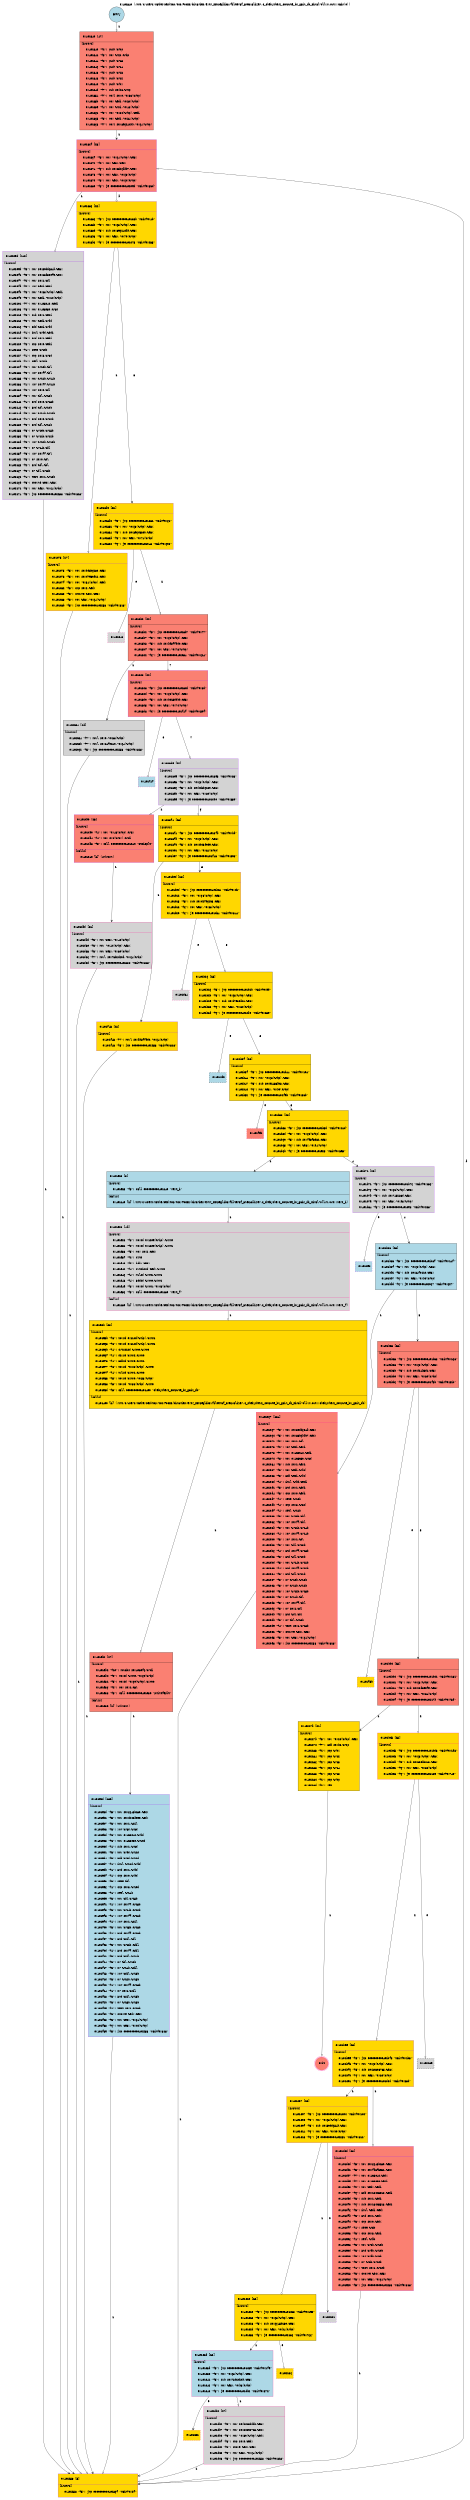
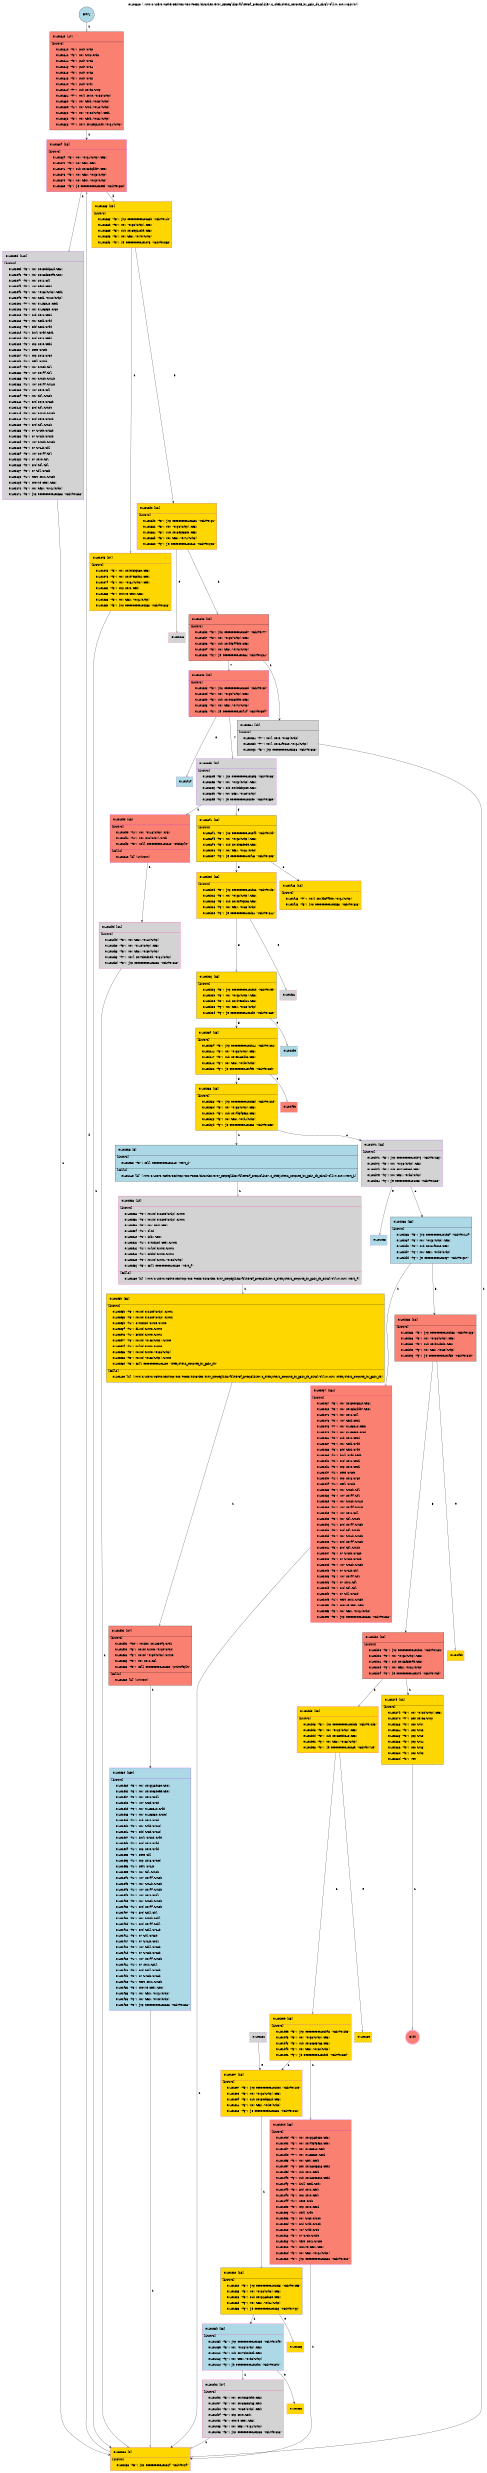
edge "0x401f43 [12]" -> "0x402258 [5]": removed, label "1"
node "0x40218e": fillcolor lightgrey -> gold
edge "0x401c07 [25]" -> "0x402251": reversed
